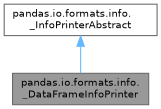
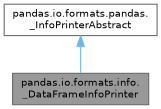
node "pandas.io.formats.info. _InfoPrinterAbstract": label "pandas.io.formats.info. _InfoPrinterAbstract" -> "pandas.io.formats.pandas. _InfoPrinterAbstract"
